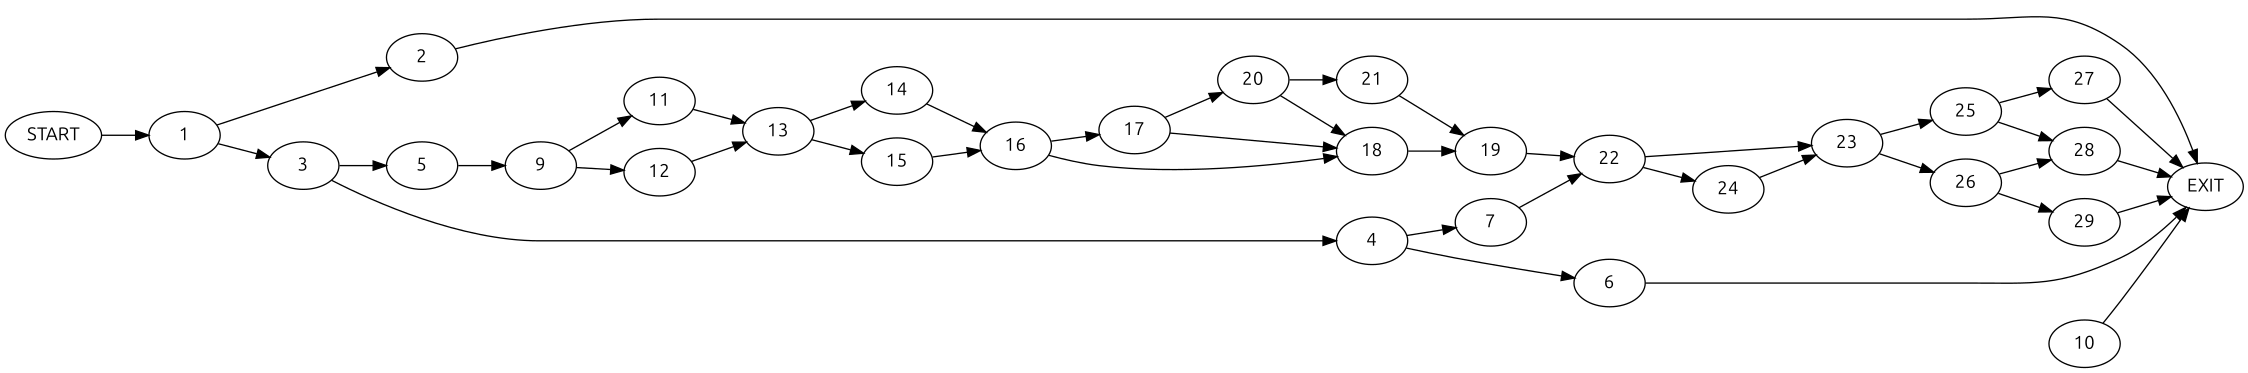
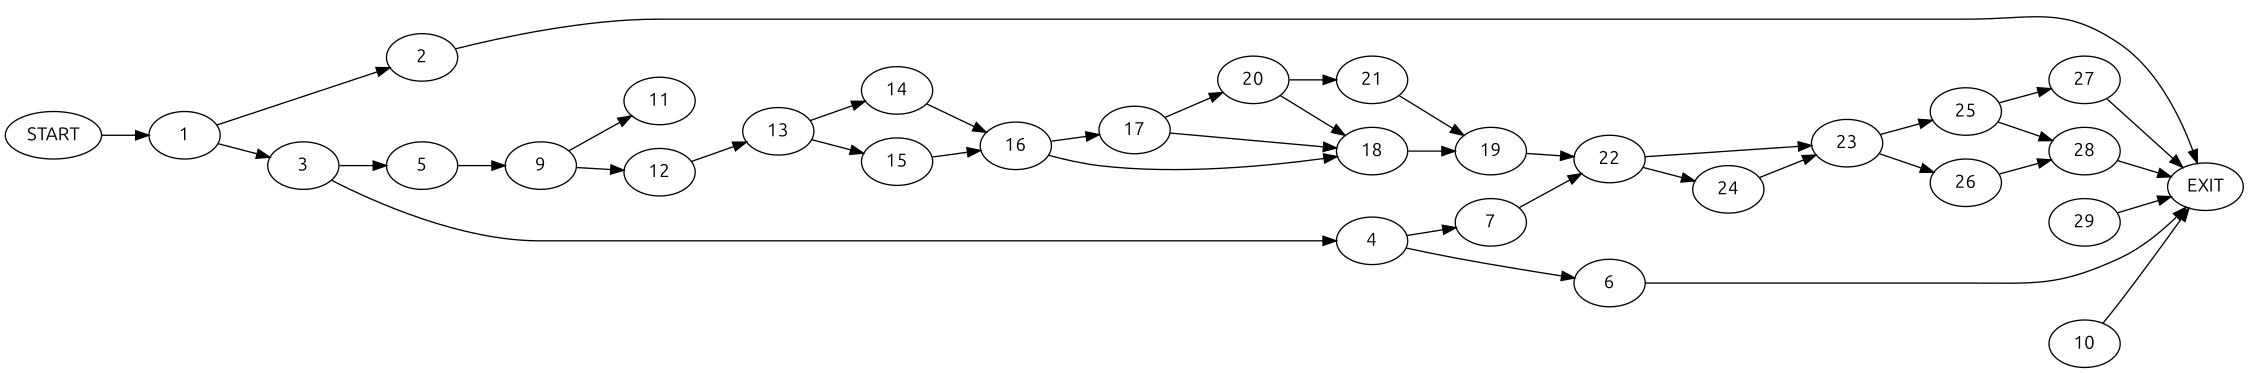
edge "11" -> "13": removed
edge "26" -> "29": removed
